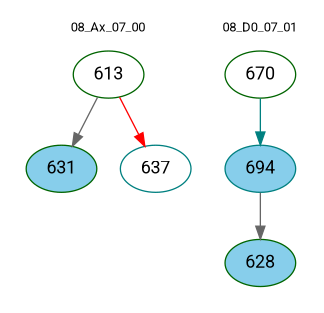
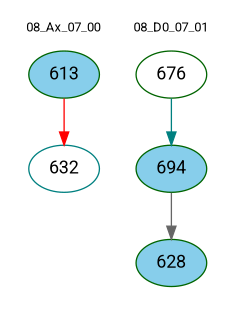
node "613": fillcolor white -> skyblue
node "670": label "670" -> "676"
node "631": removed
node "637": label "637" -> "632"
node "694": color teal -> darkgreen
